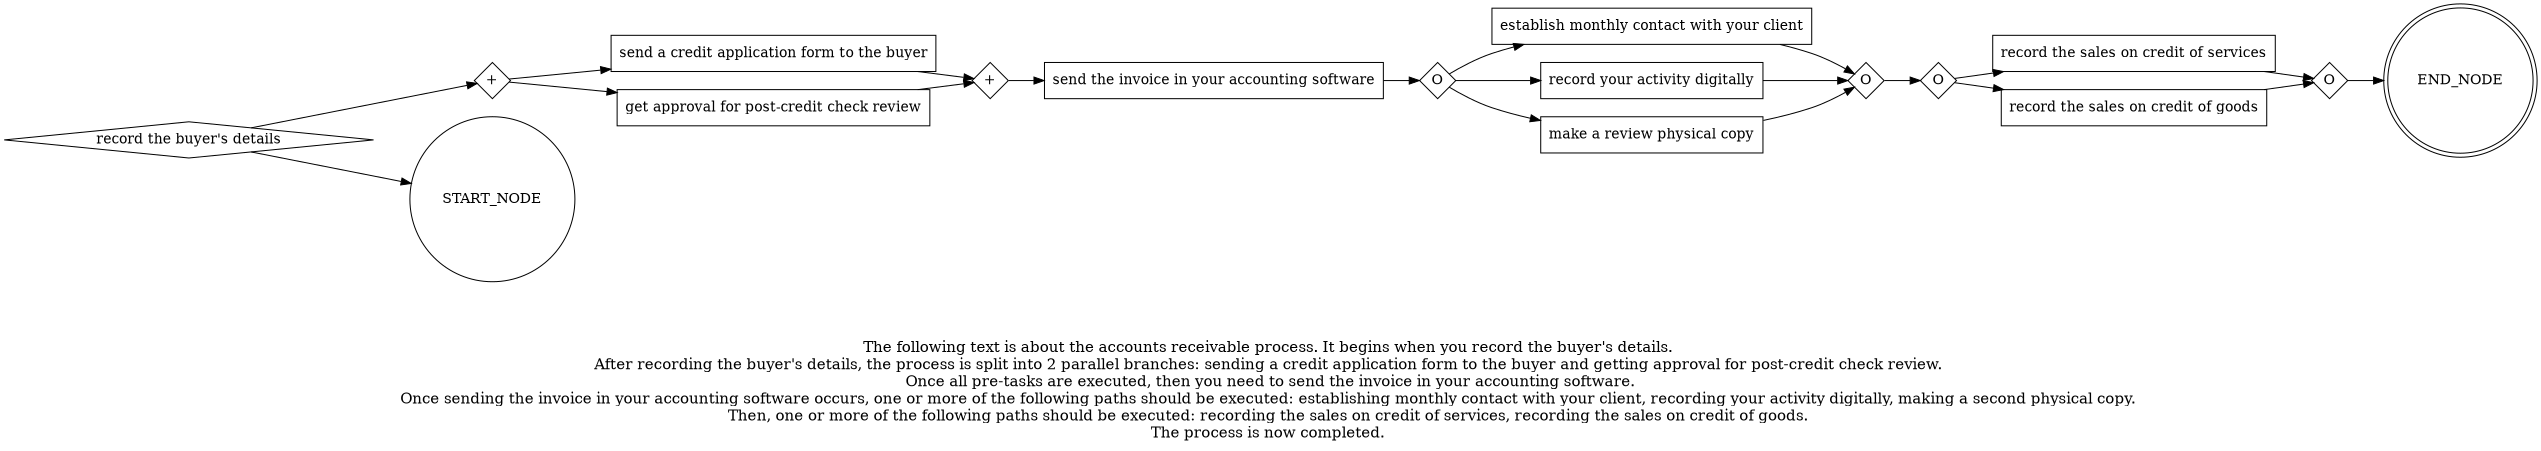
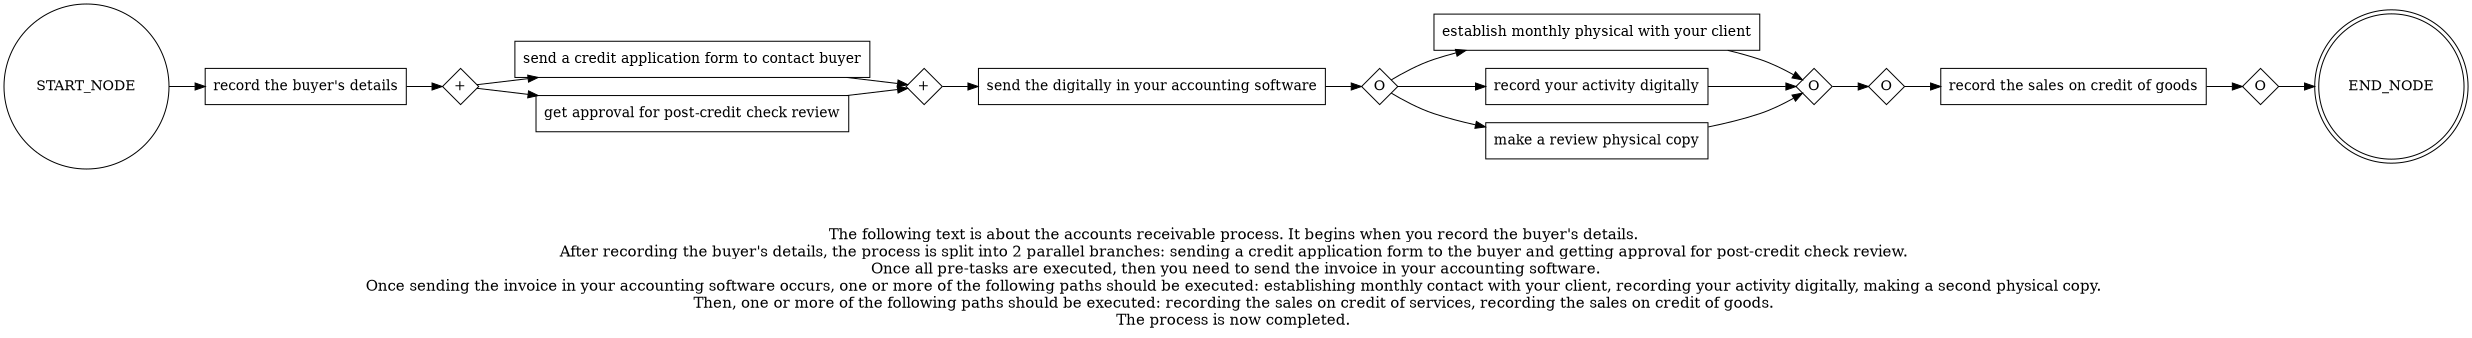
node "establish monthly contact with your client": label "establish monthly contact with your client" -> "establish monthly physical with your client"
node "send a credit application form to the buyer": label "send a credit application form to the buyer" -> "send a credit application form to contact buyer"
node "record the sales on credit of services": removed
node "send the invoice in your accounting software": label "send the invoice in your accounting software" -> "send the digitally in your accounting software"
node "record the buyer's details": shape diamond -> box
edge "record the buyer's details" -> "START_NODE": reversed
